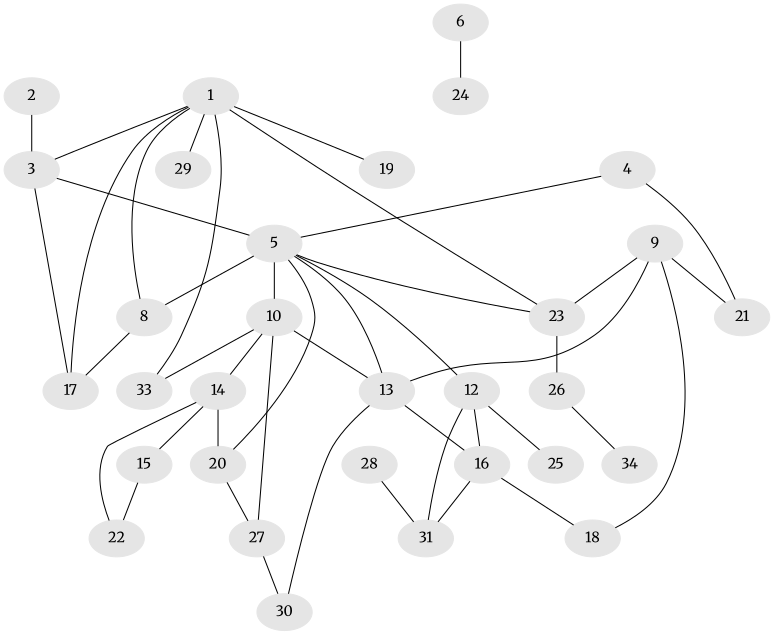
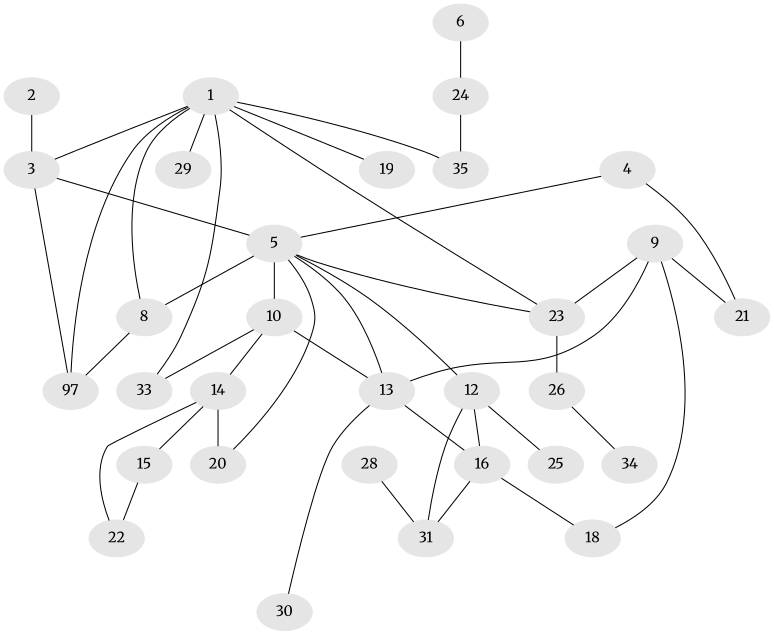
node "35": added
node "17": label "17" -> "97"
node "27": removed
